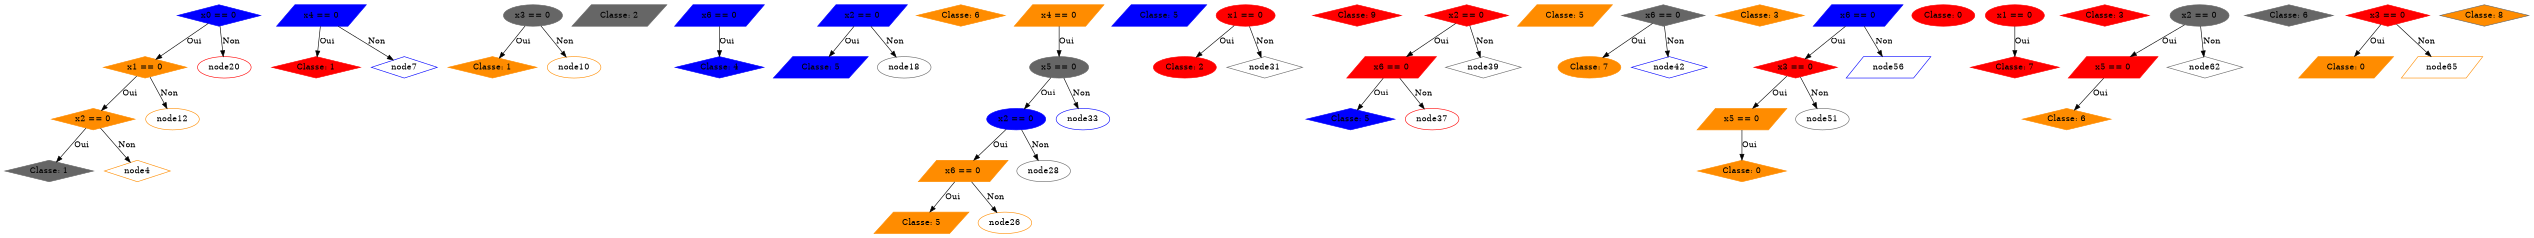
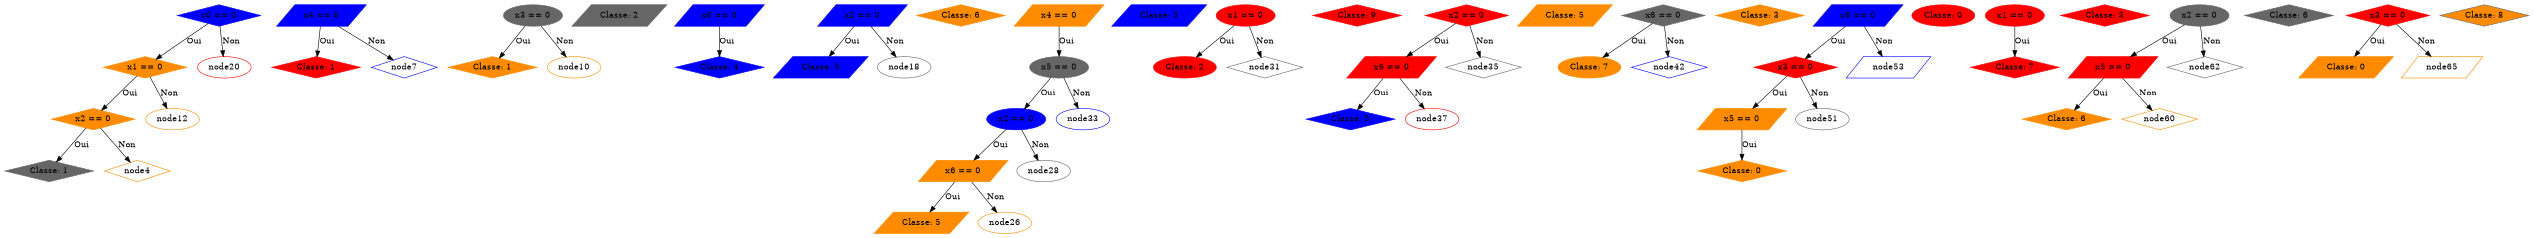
node "node39": label "node39" -> "node35"
node "node56": label "node56" -> "node53"
node "node60": added
